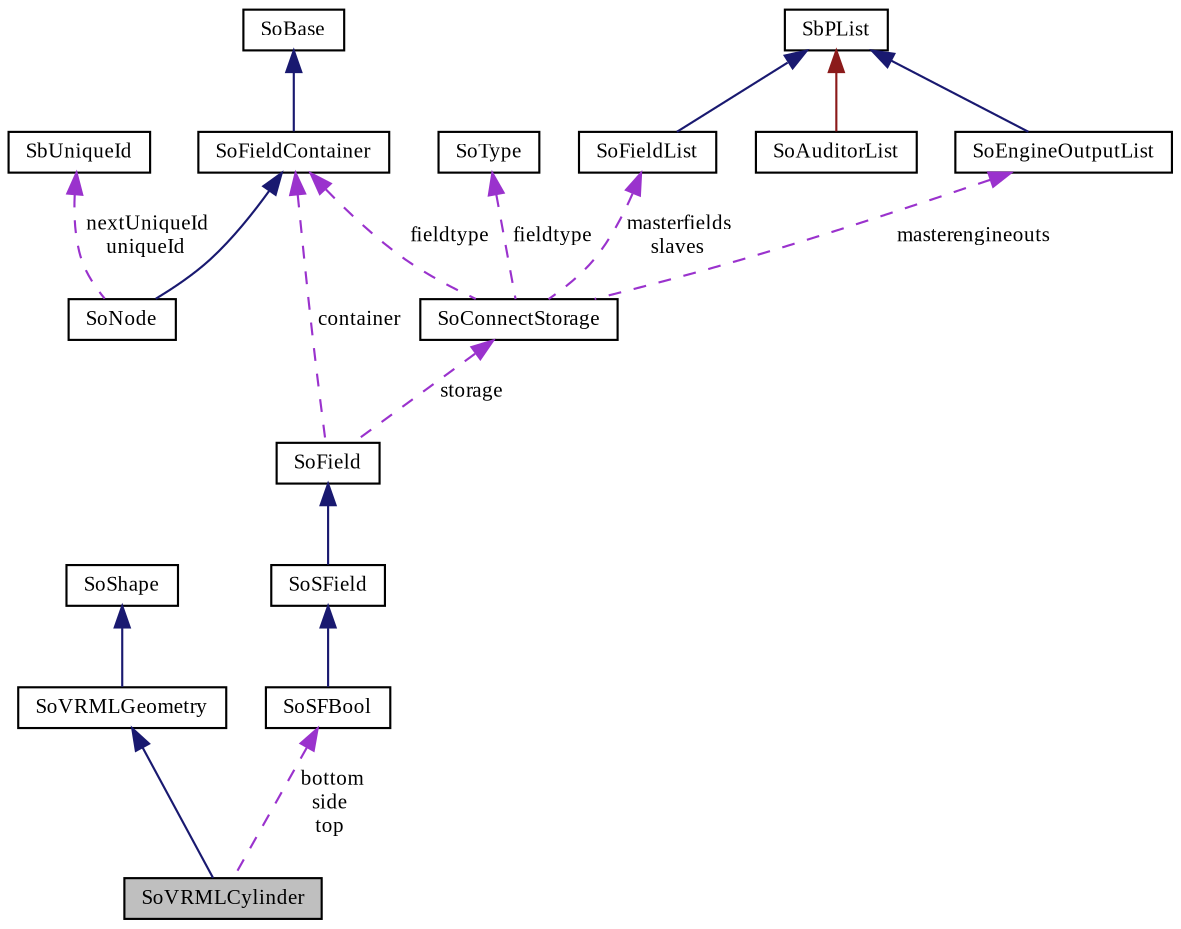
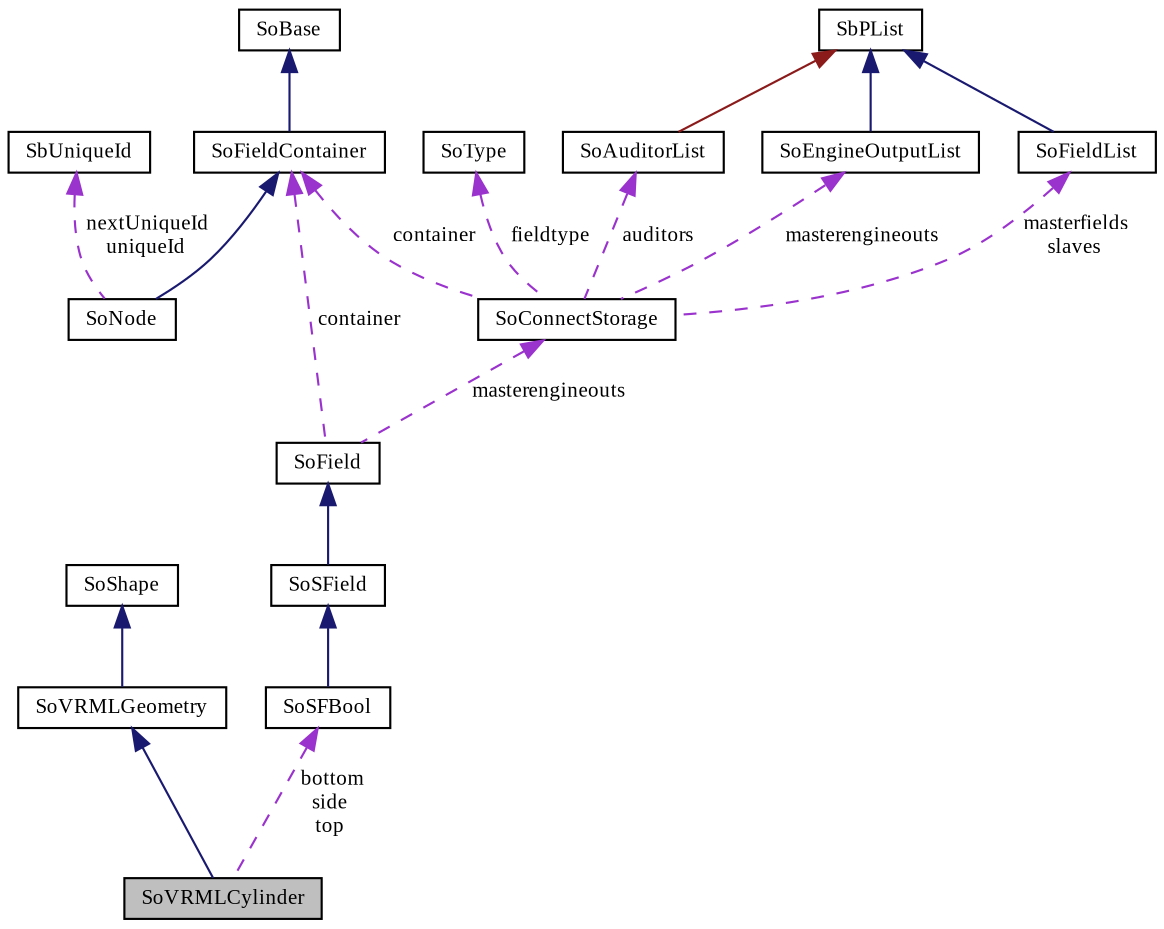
edge "SoConnectStorage" -> "SoFieldContainer": label " fieldtype" -> " container"
edge "SoConnectStorage" -> "SoAuditorList": added, label "auditors"
edge "SoField" -> "SoConnectStorage": label " storage" -> " masterengineouts"
